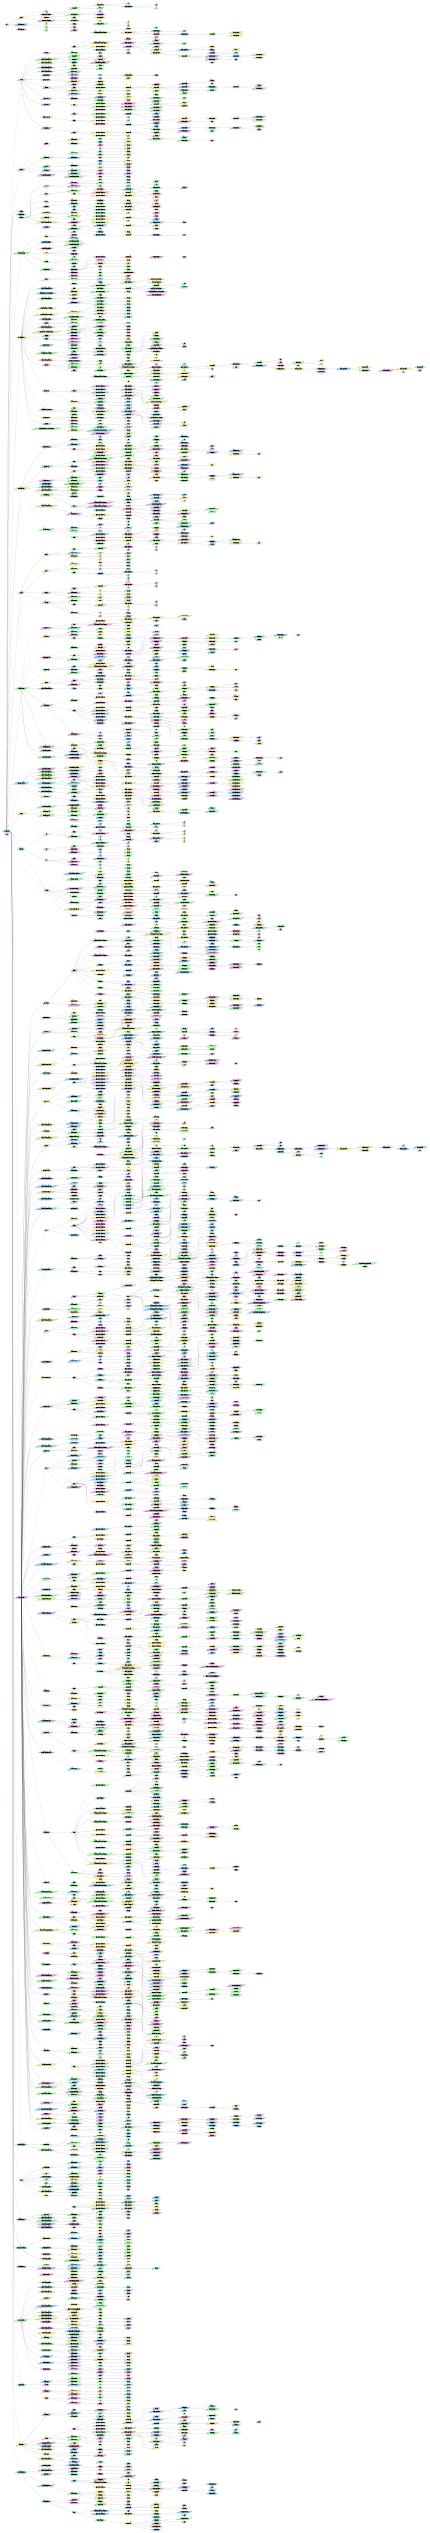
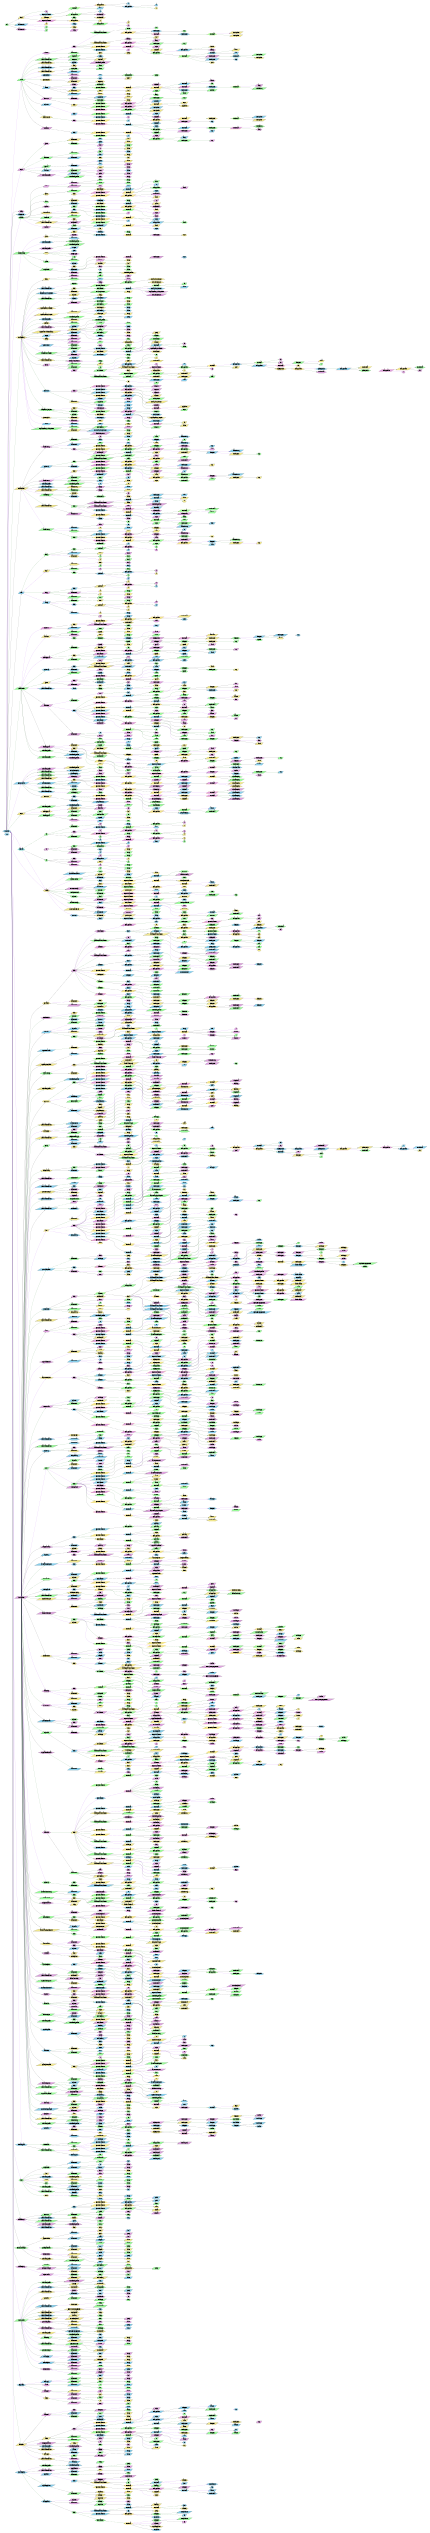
node "getTitle": label "getTitle" -> "amounts"
node "_oldSubscriptionCost": label "_oldSubscriptionCost" -> "_finishMintingIssuer"
